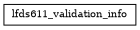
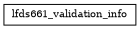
node "lfds611_validation_info": label "lfds611_validation_info" -> "lfds661_validation_info"
